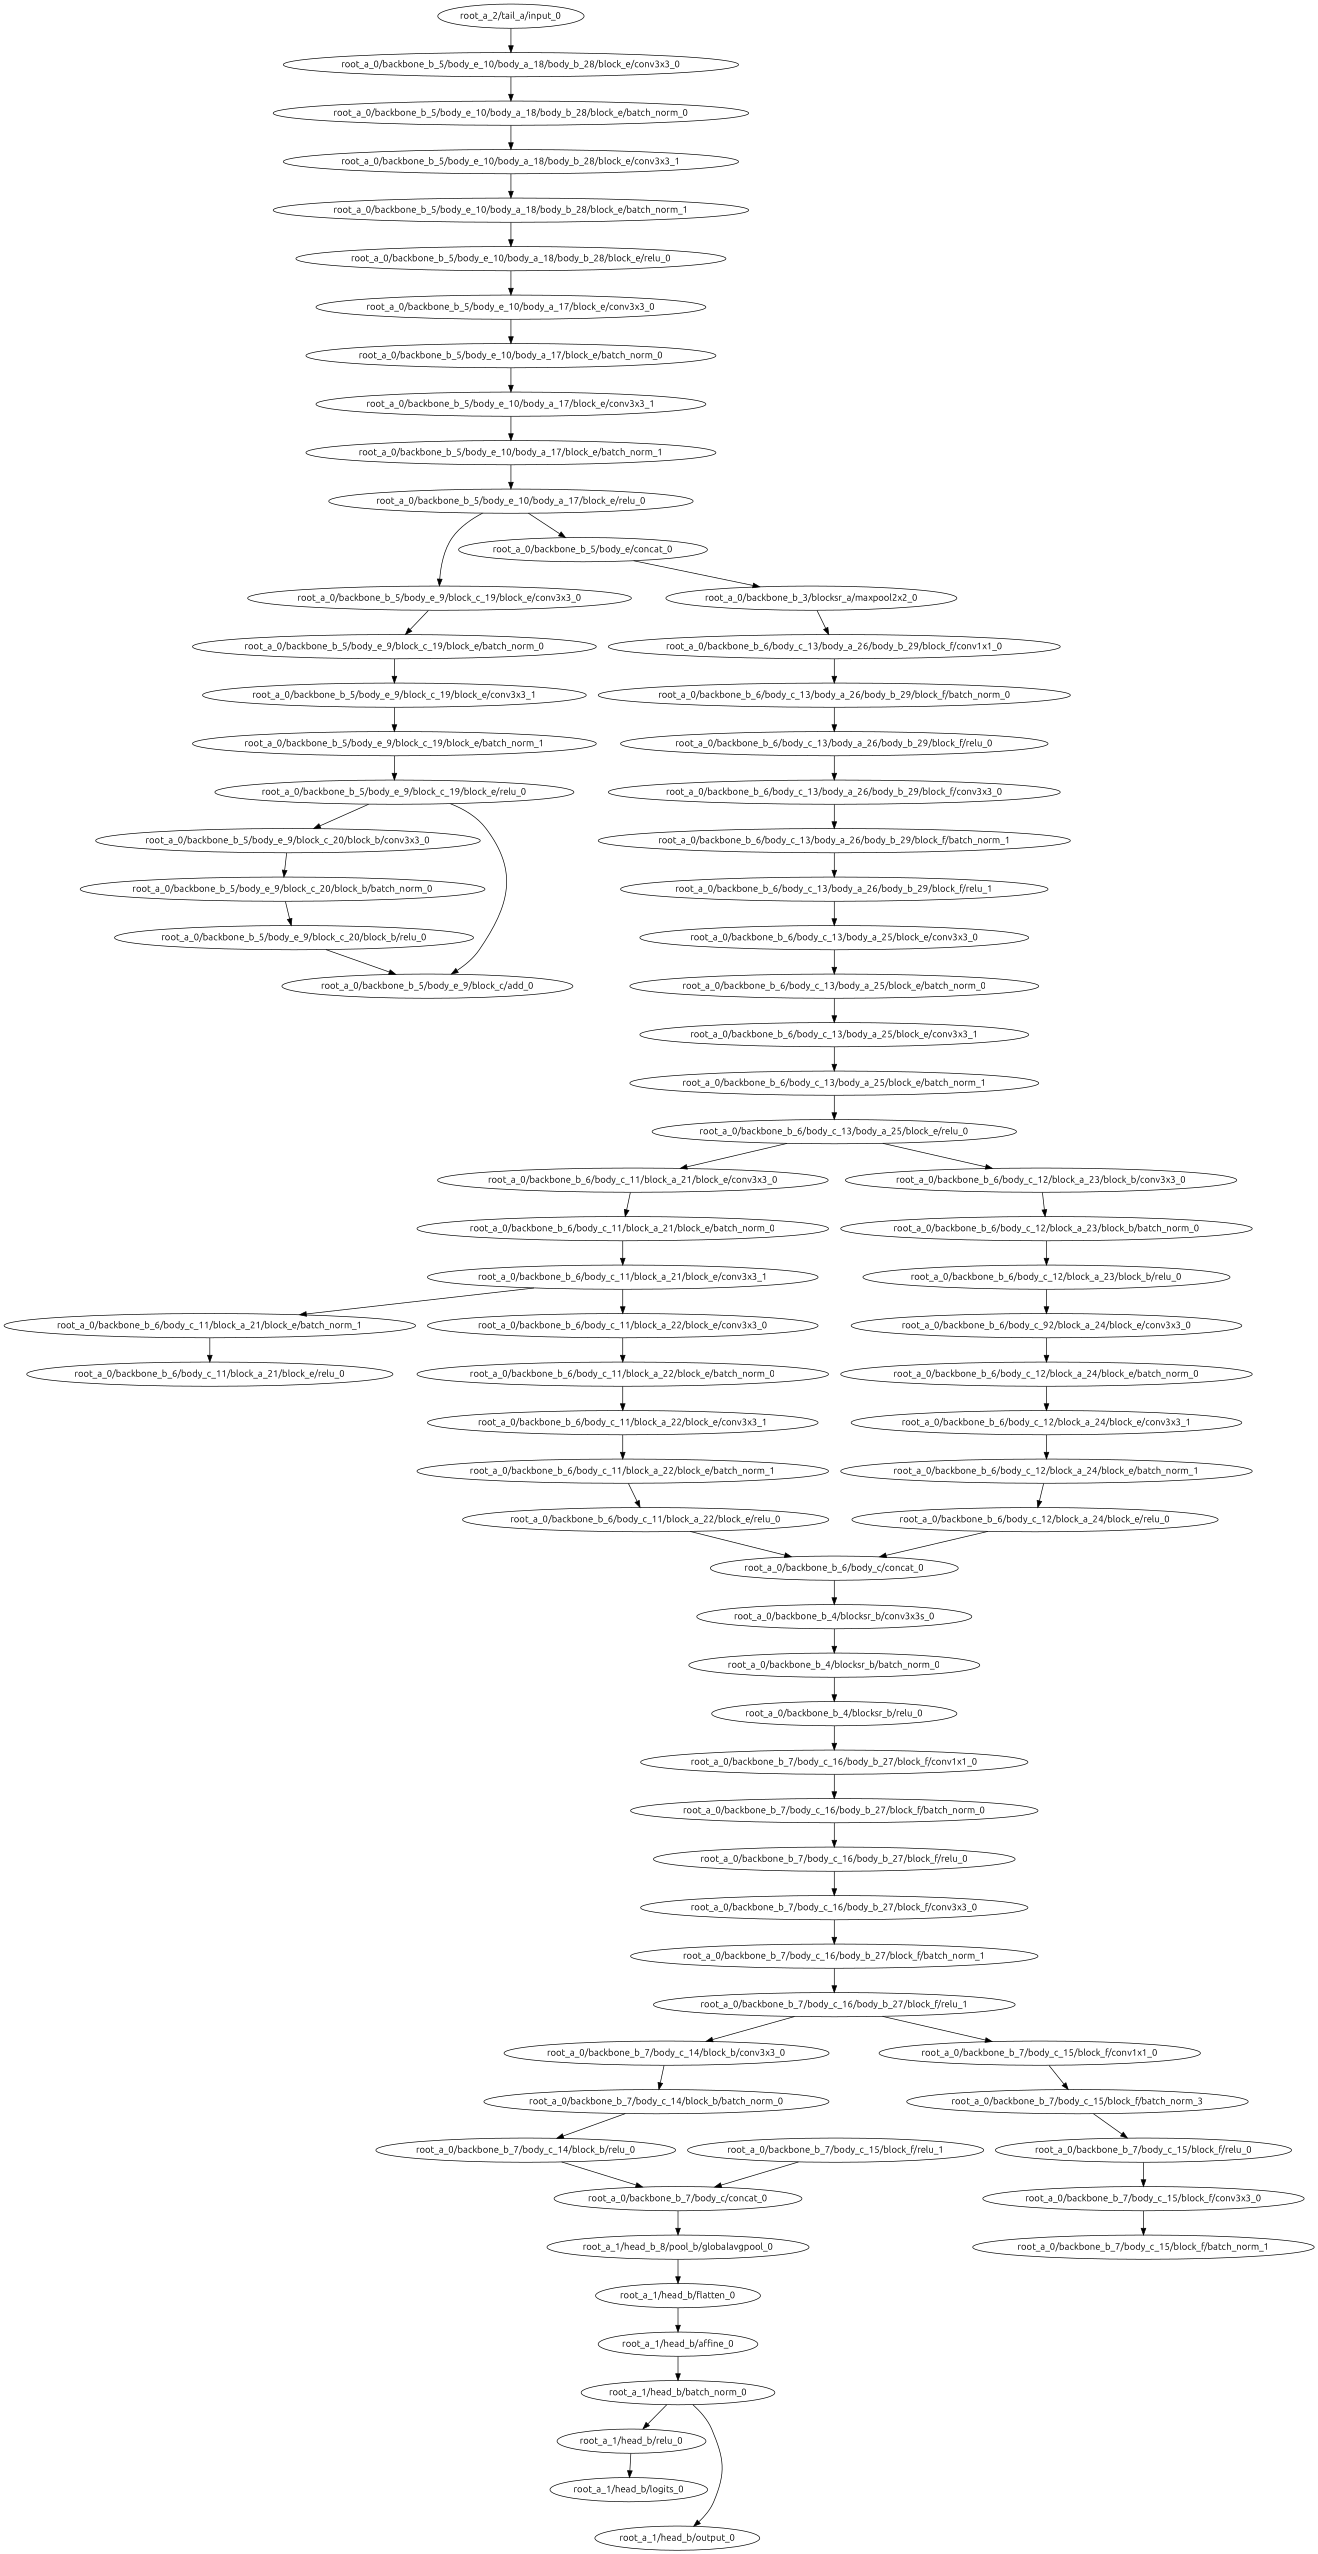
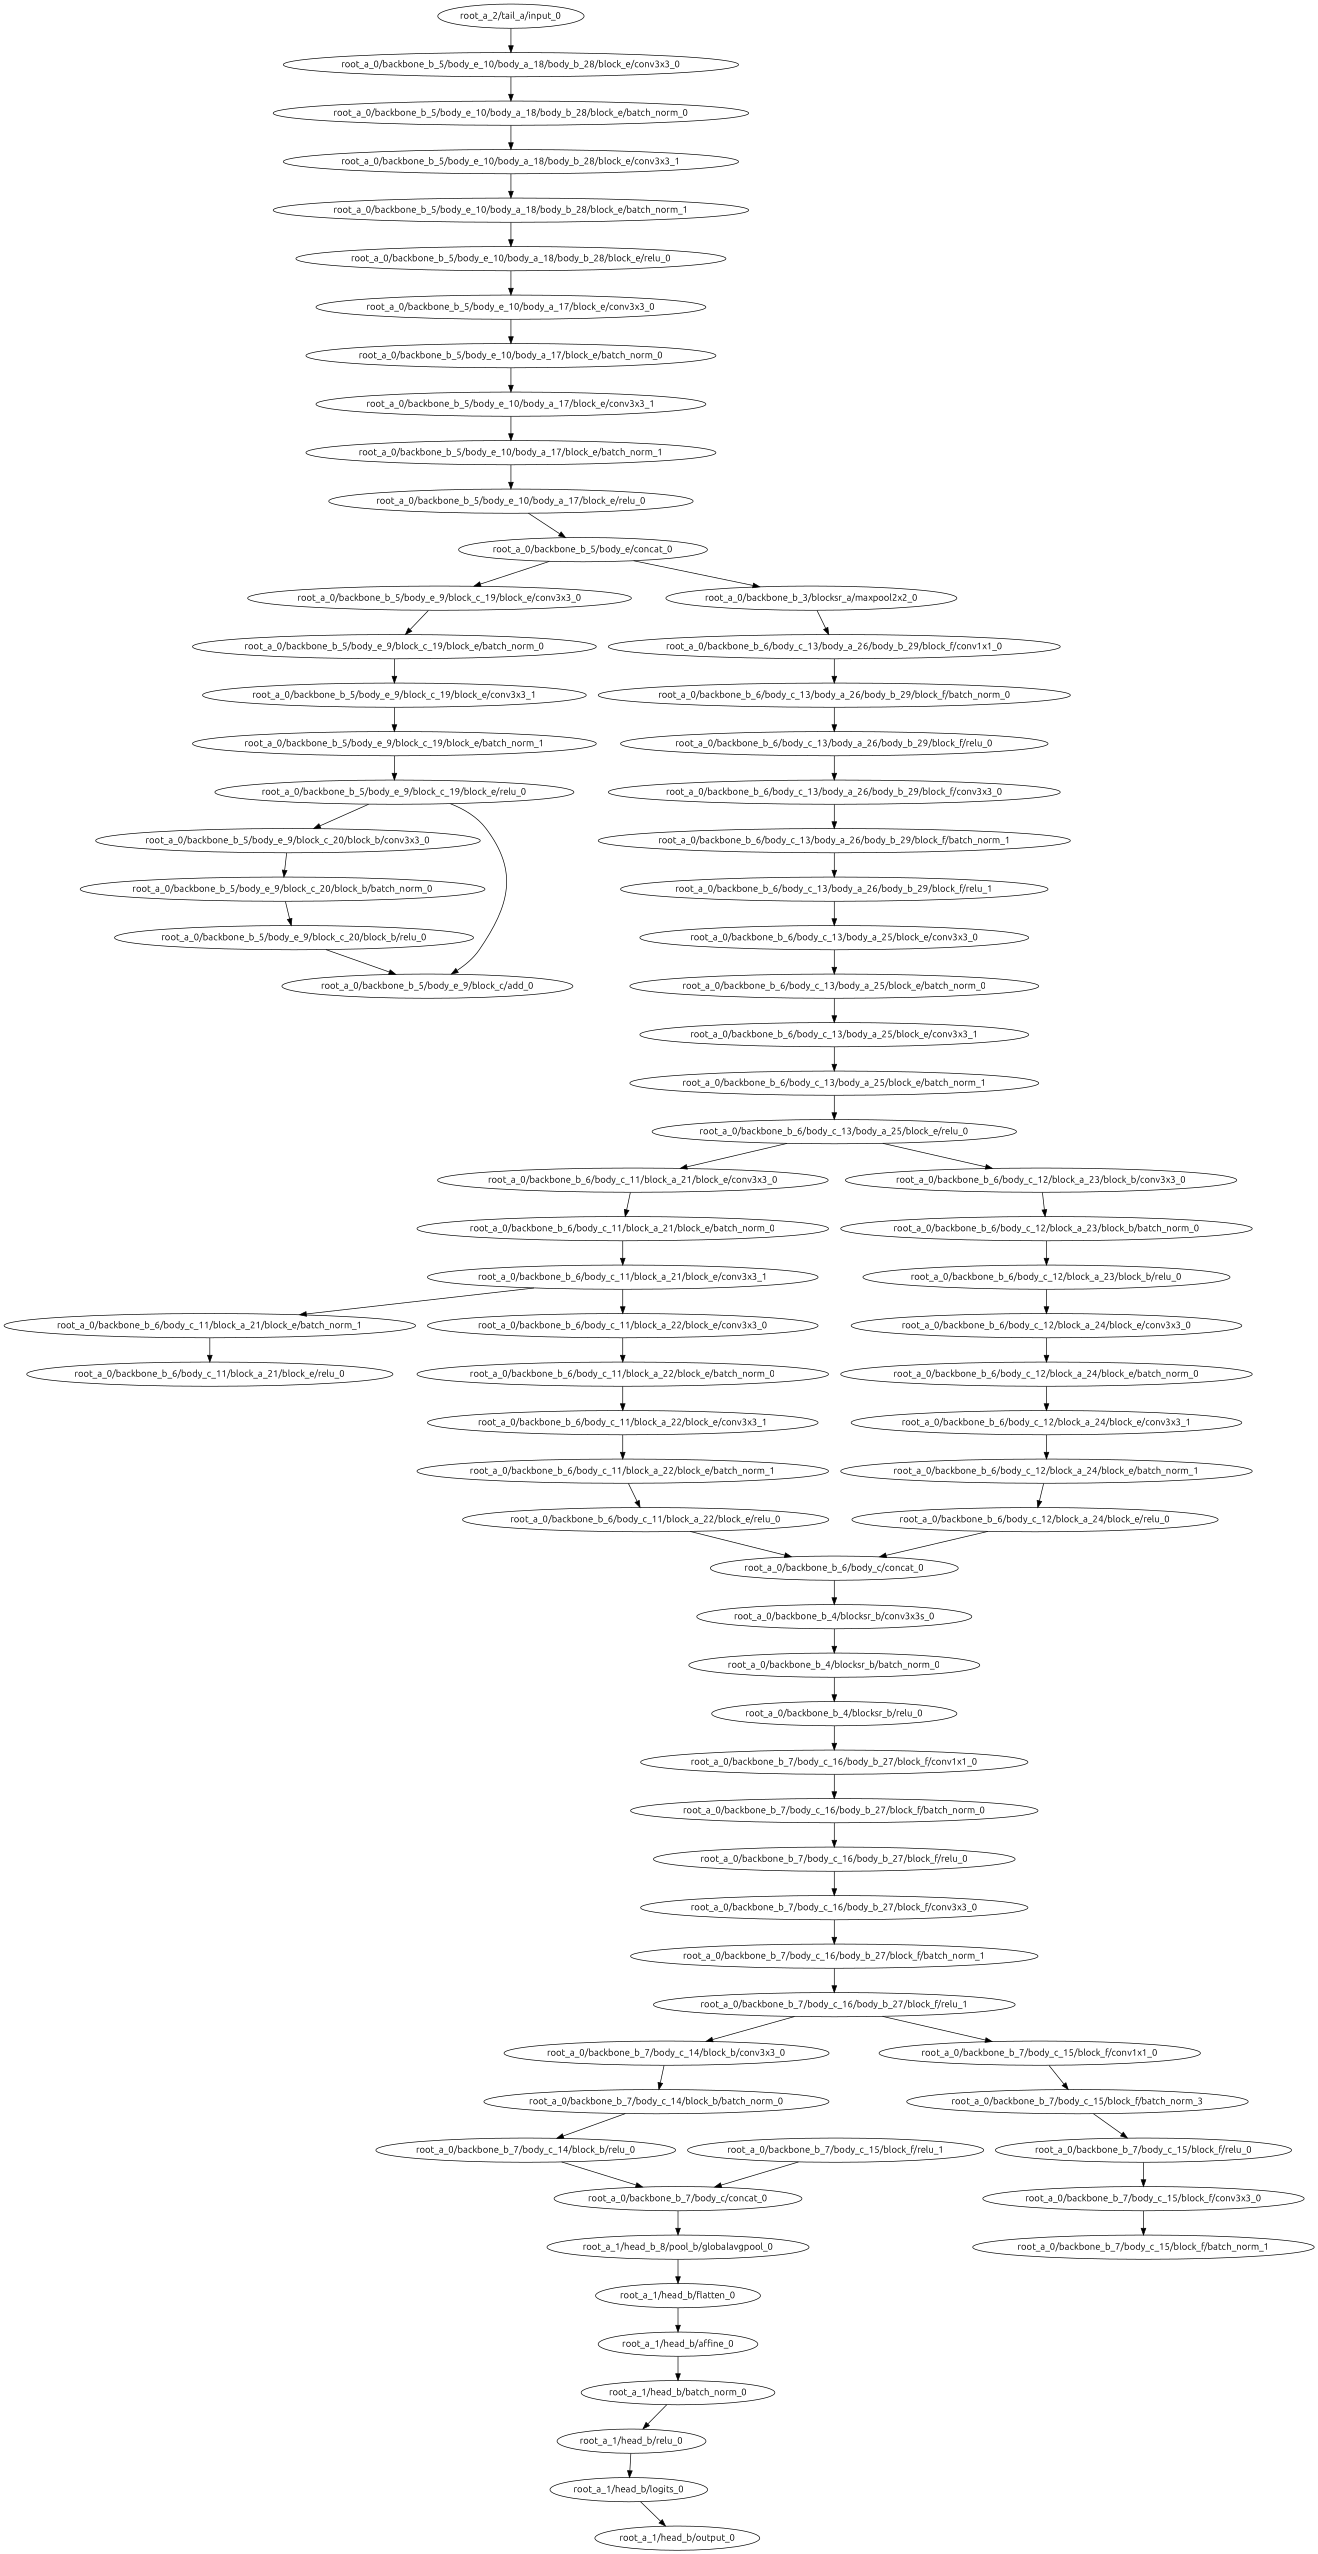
edge "root_a_0/backbone_b_5/body_e_10/body_a_17/block_e/relu_0" -> "root_a_0/backbone_b_5/body_e_9/block_c_19/block_e/conv3x3_0": now "root_a_0/backbone_b_5/body_e/concat_0" -> "root_a_0/backbone_b_5/body_e_9/block_c_19/block_e/conv3x3_0"
node "root_a_0/backbone_b_6/body_c_92/block_a_24/block_e/conv3x3_0": label "root_a_0/backbone_b_6/body_c_92/block_a_24/block_e/conv3x3_0" -> "root_a_0/backbone_b_6/body_c_12/block_a_24/block_e/conv3x3_0"
edge "root_a_1/head_b/batch_norm_0" -> "root_a_1/head_b/output_0": now "root_a_1/head_b/logits_0" -> "root_a_1/head_b/output_0"
